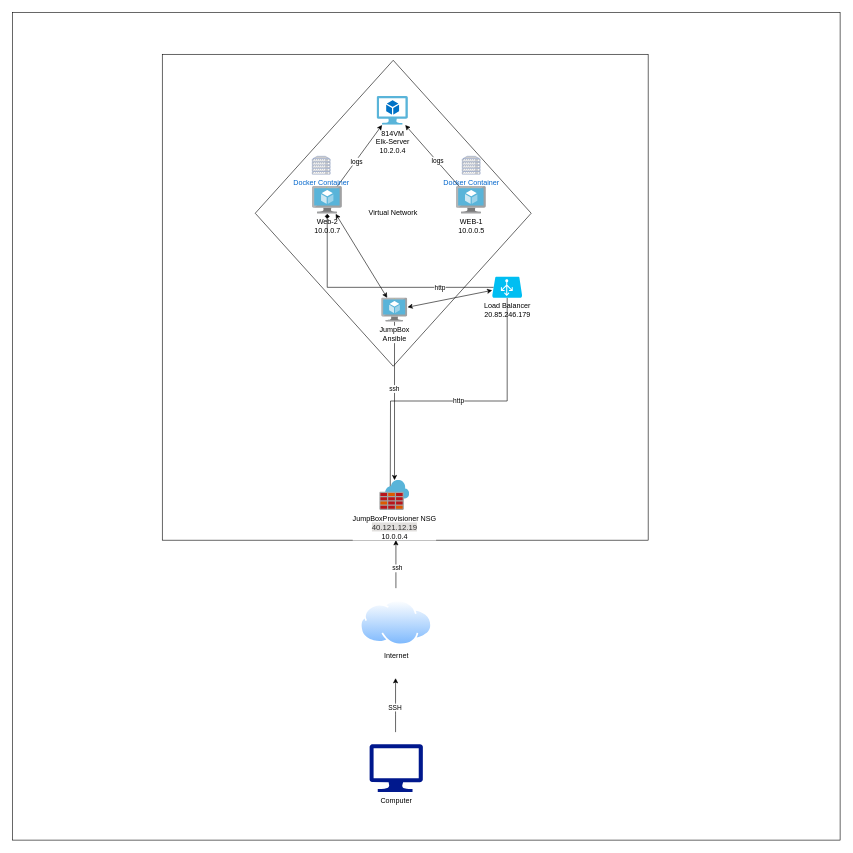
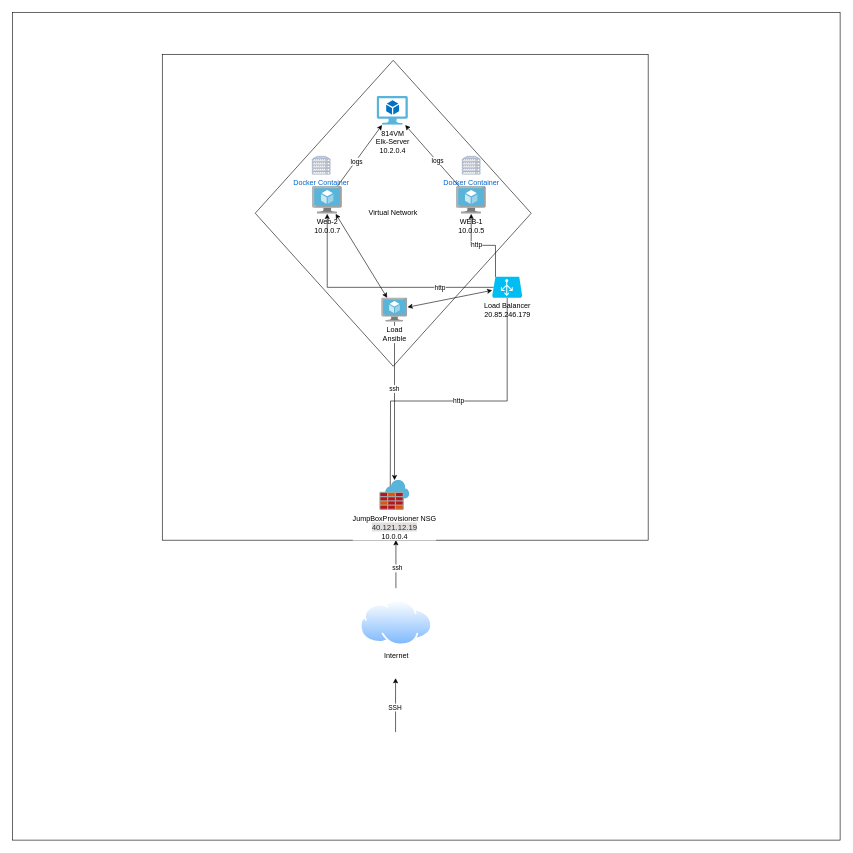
edge "Load Balancer 20.85.246.179" -> "Web-2 10.0.0.7": arrowhead diamond -> classic
edge "Load Balancer 20.85.246.179" -> "WEB-1 10.0.0.5": added, label "http"
node "JumpBox Ansible": label "JumpBox Ansible" -> "Load Ansible"
node "Computer": removed
